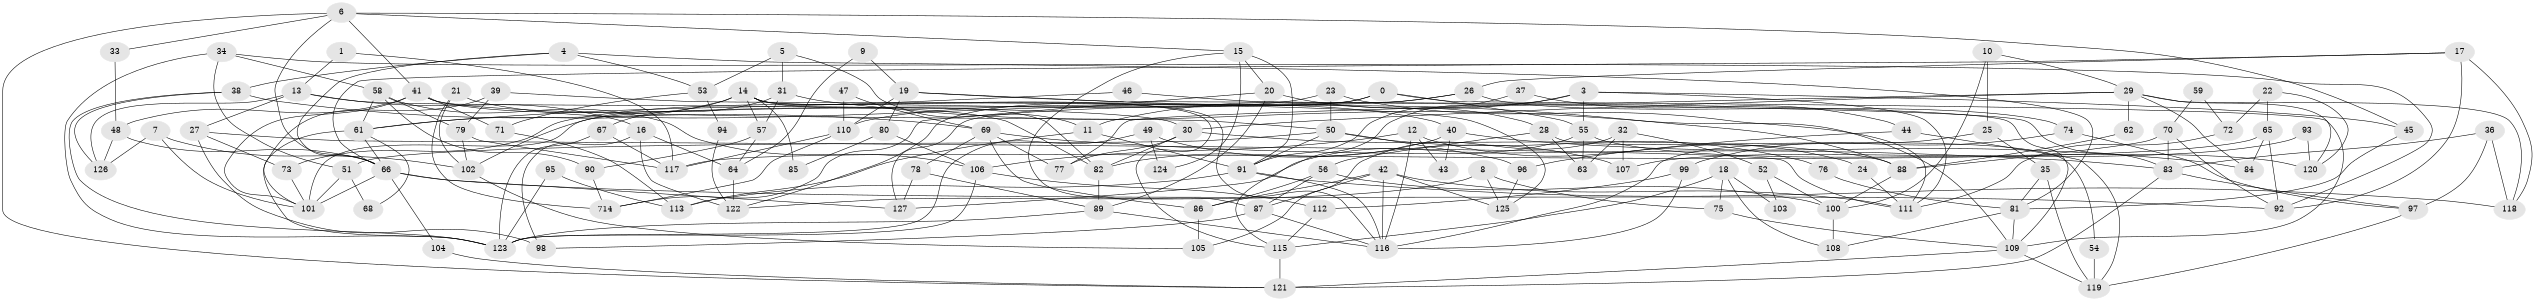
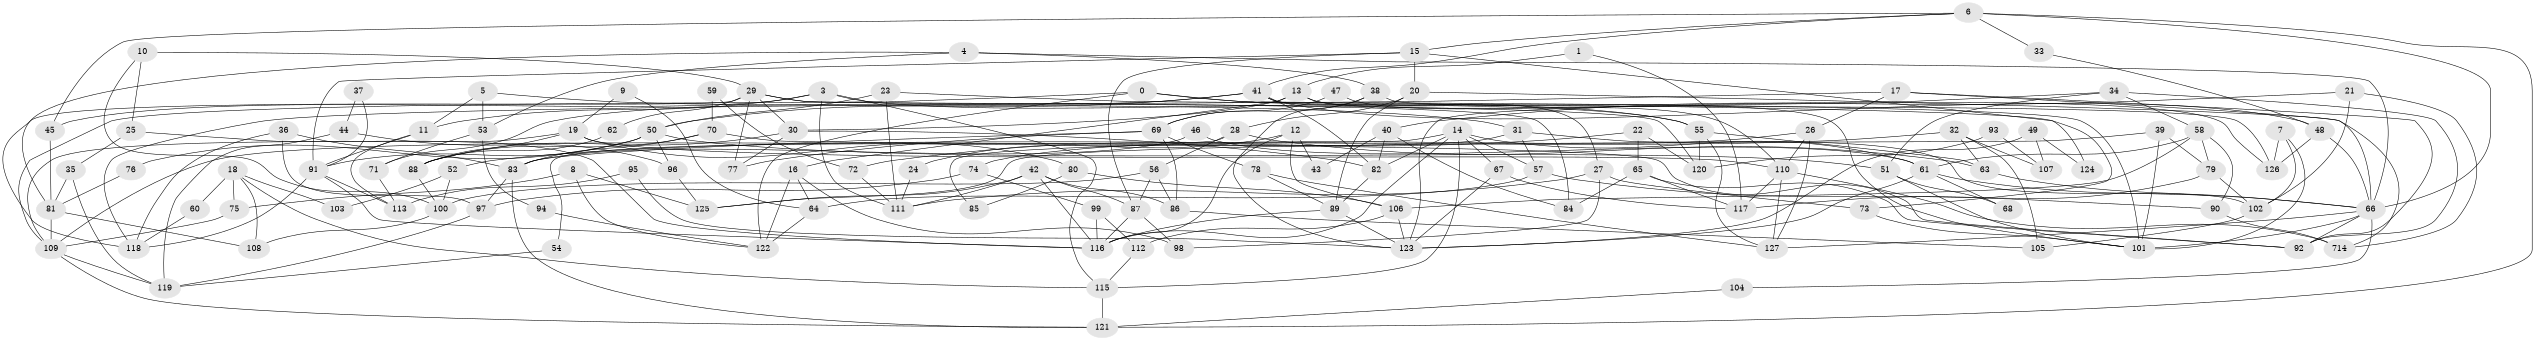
edge "63" -- "66": added
node "60": added
edge "110" -- "127": added
